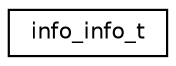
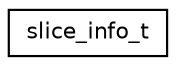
node "info_info_t": label "info_info_t" -> "slice_info_t"
